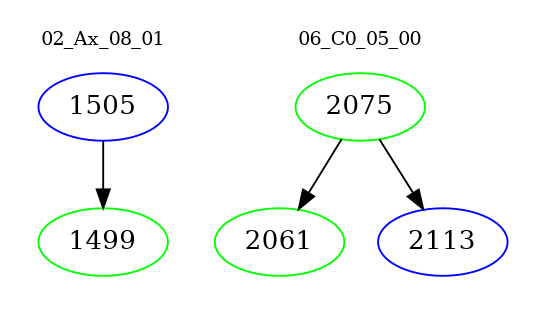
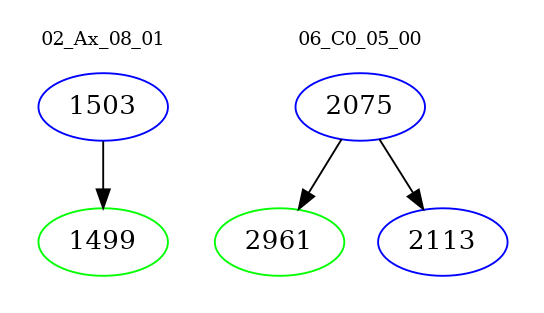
node "1505": label "1505" -> "1503"
node "2075": color green -> blue
node "2061": label "2061" -> "2961"
